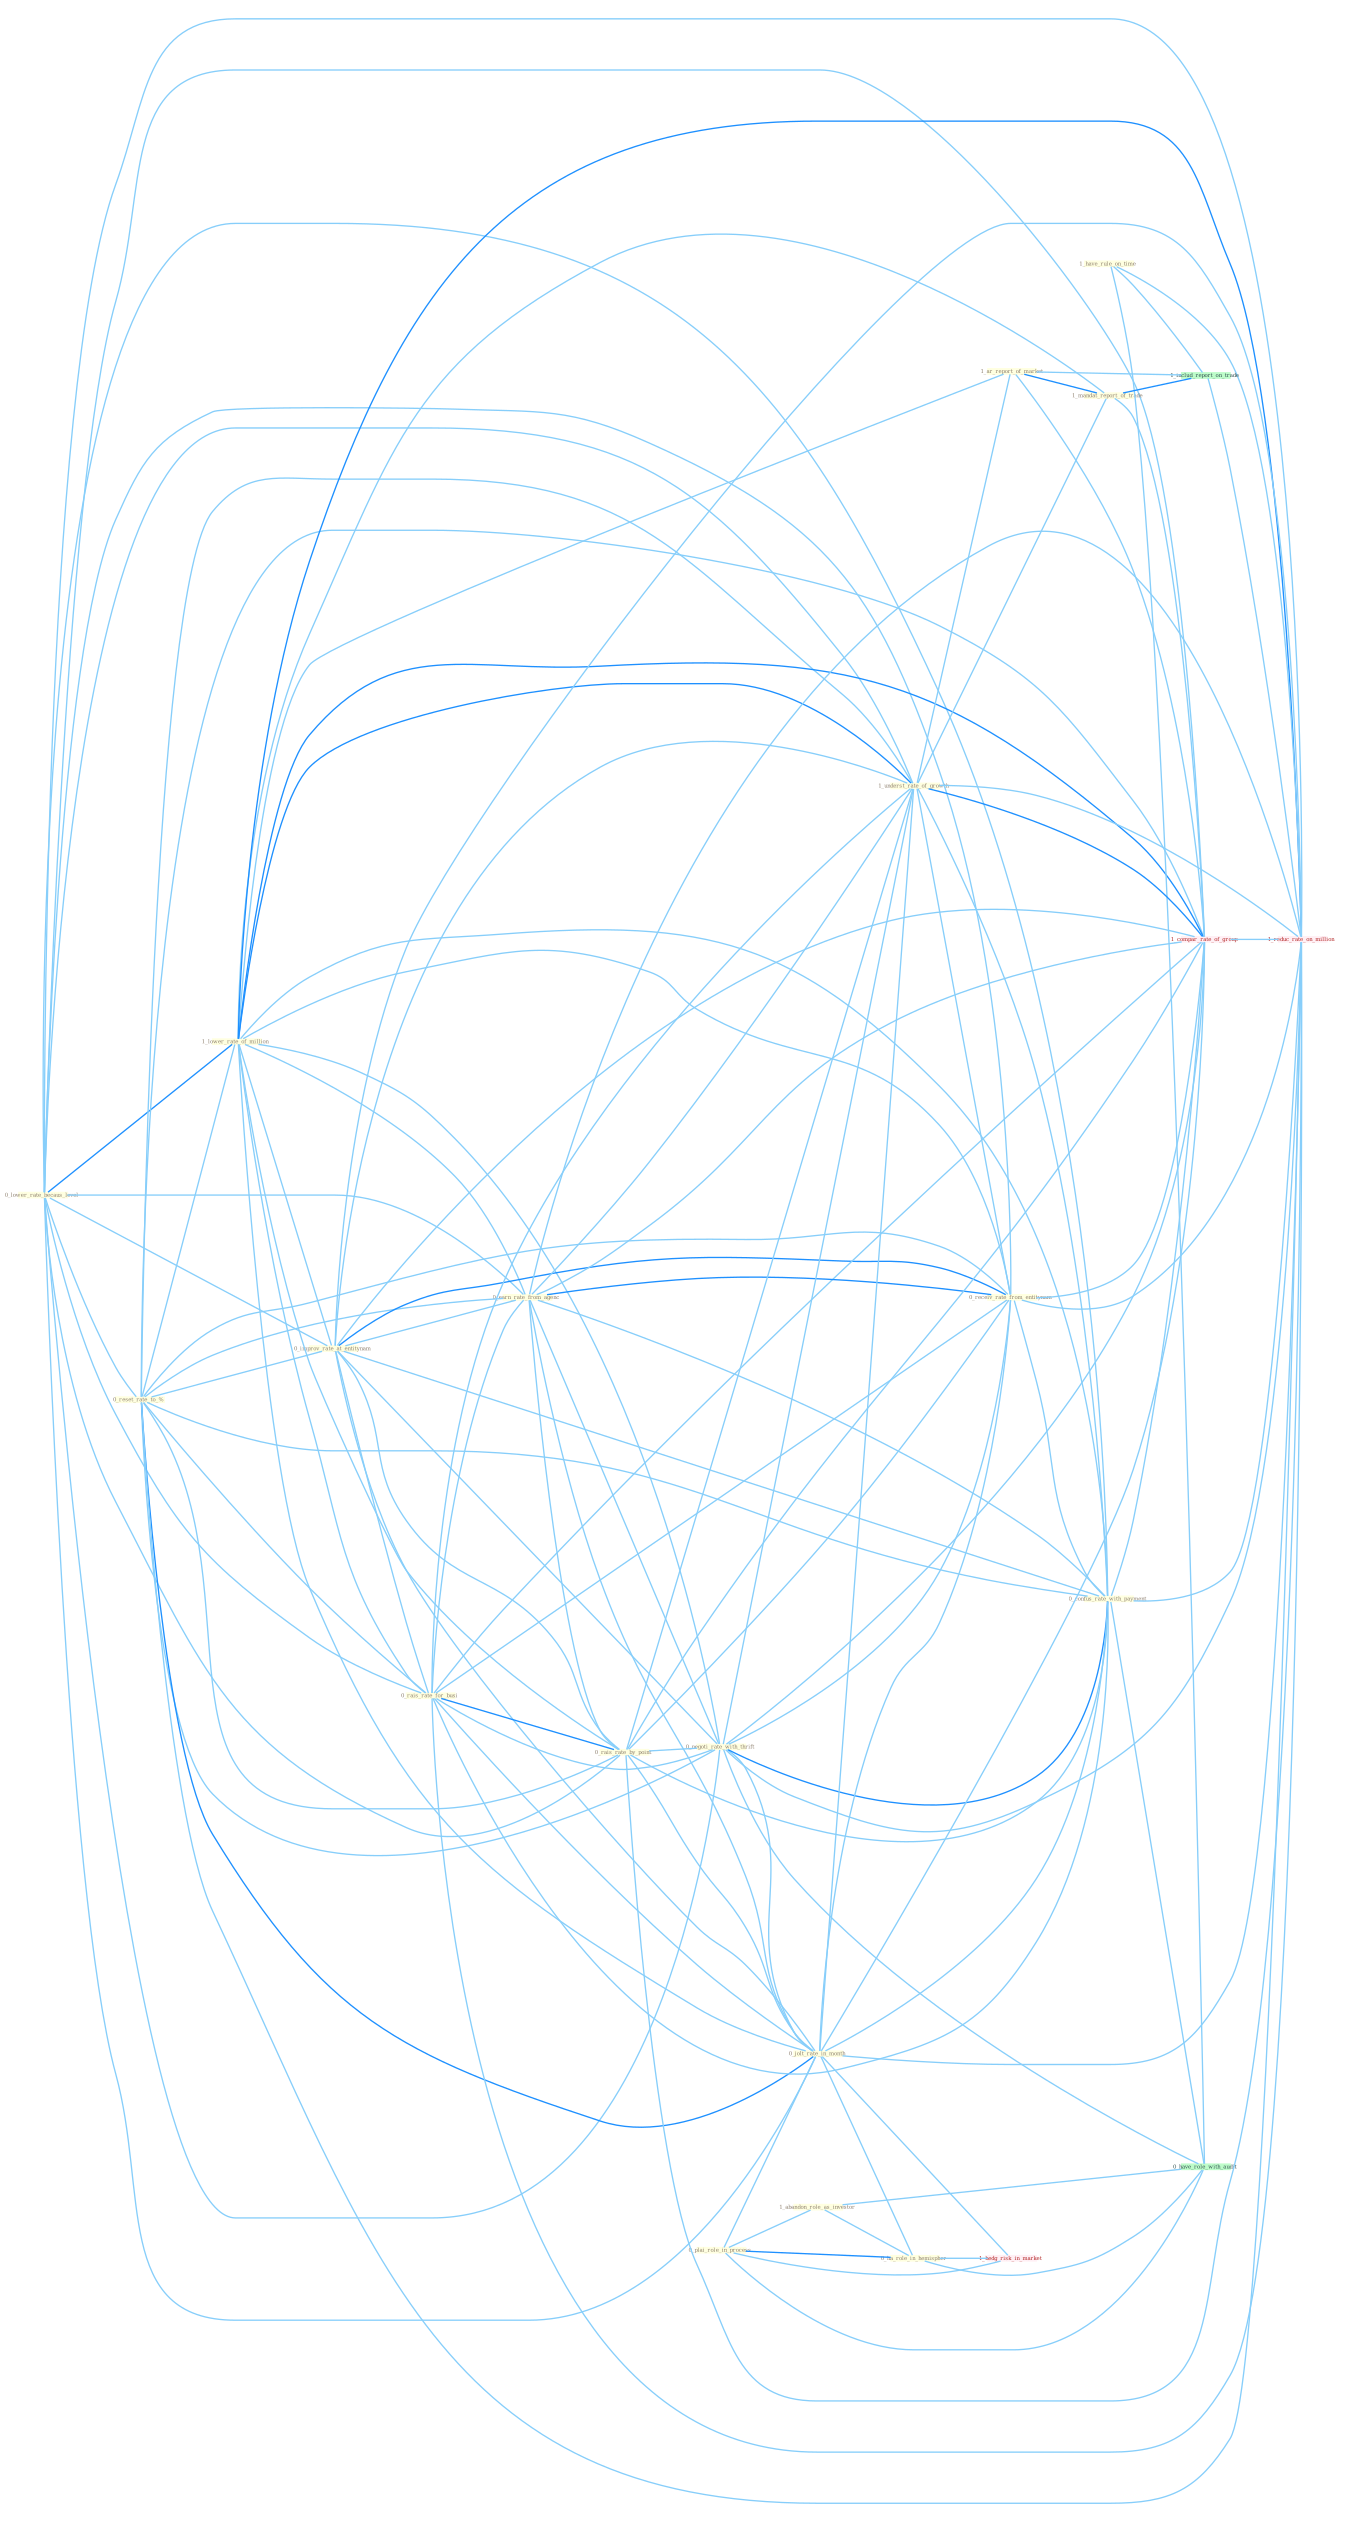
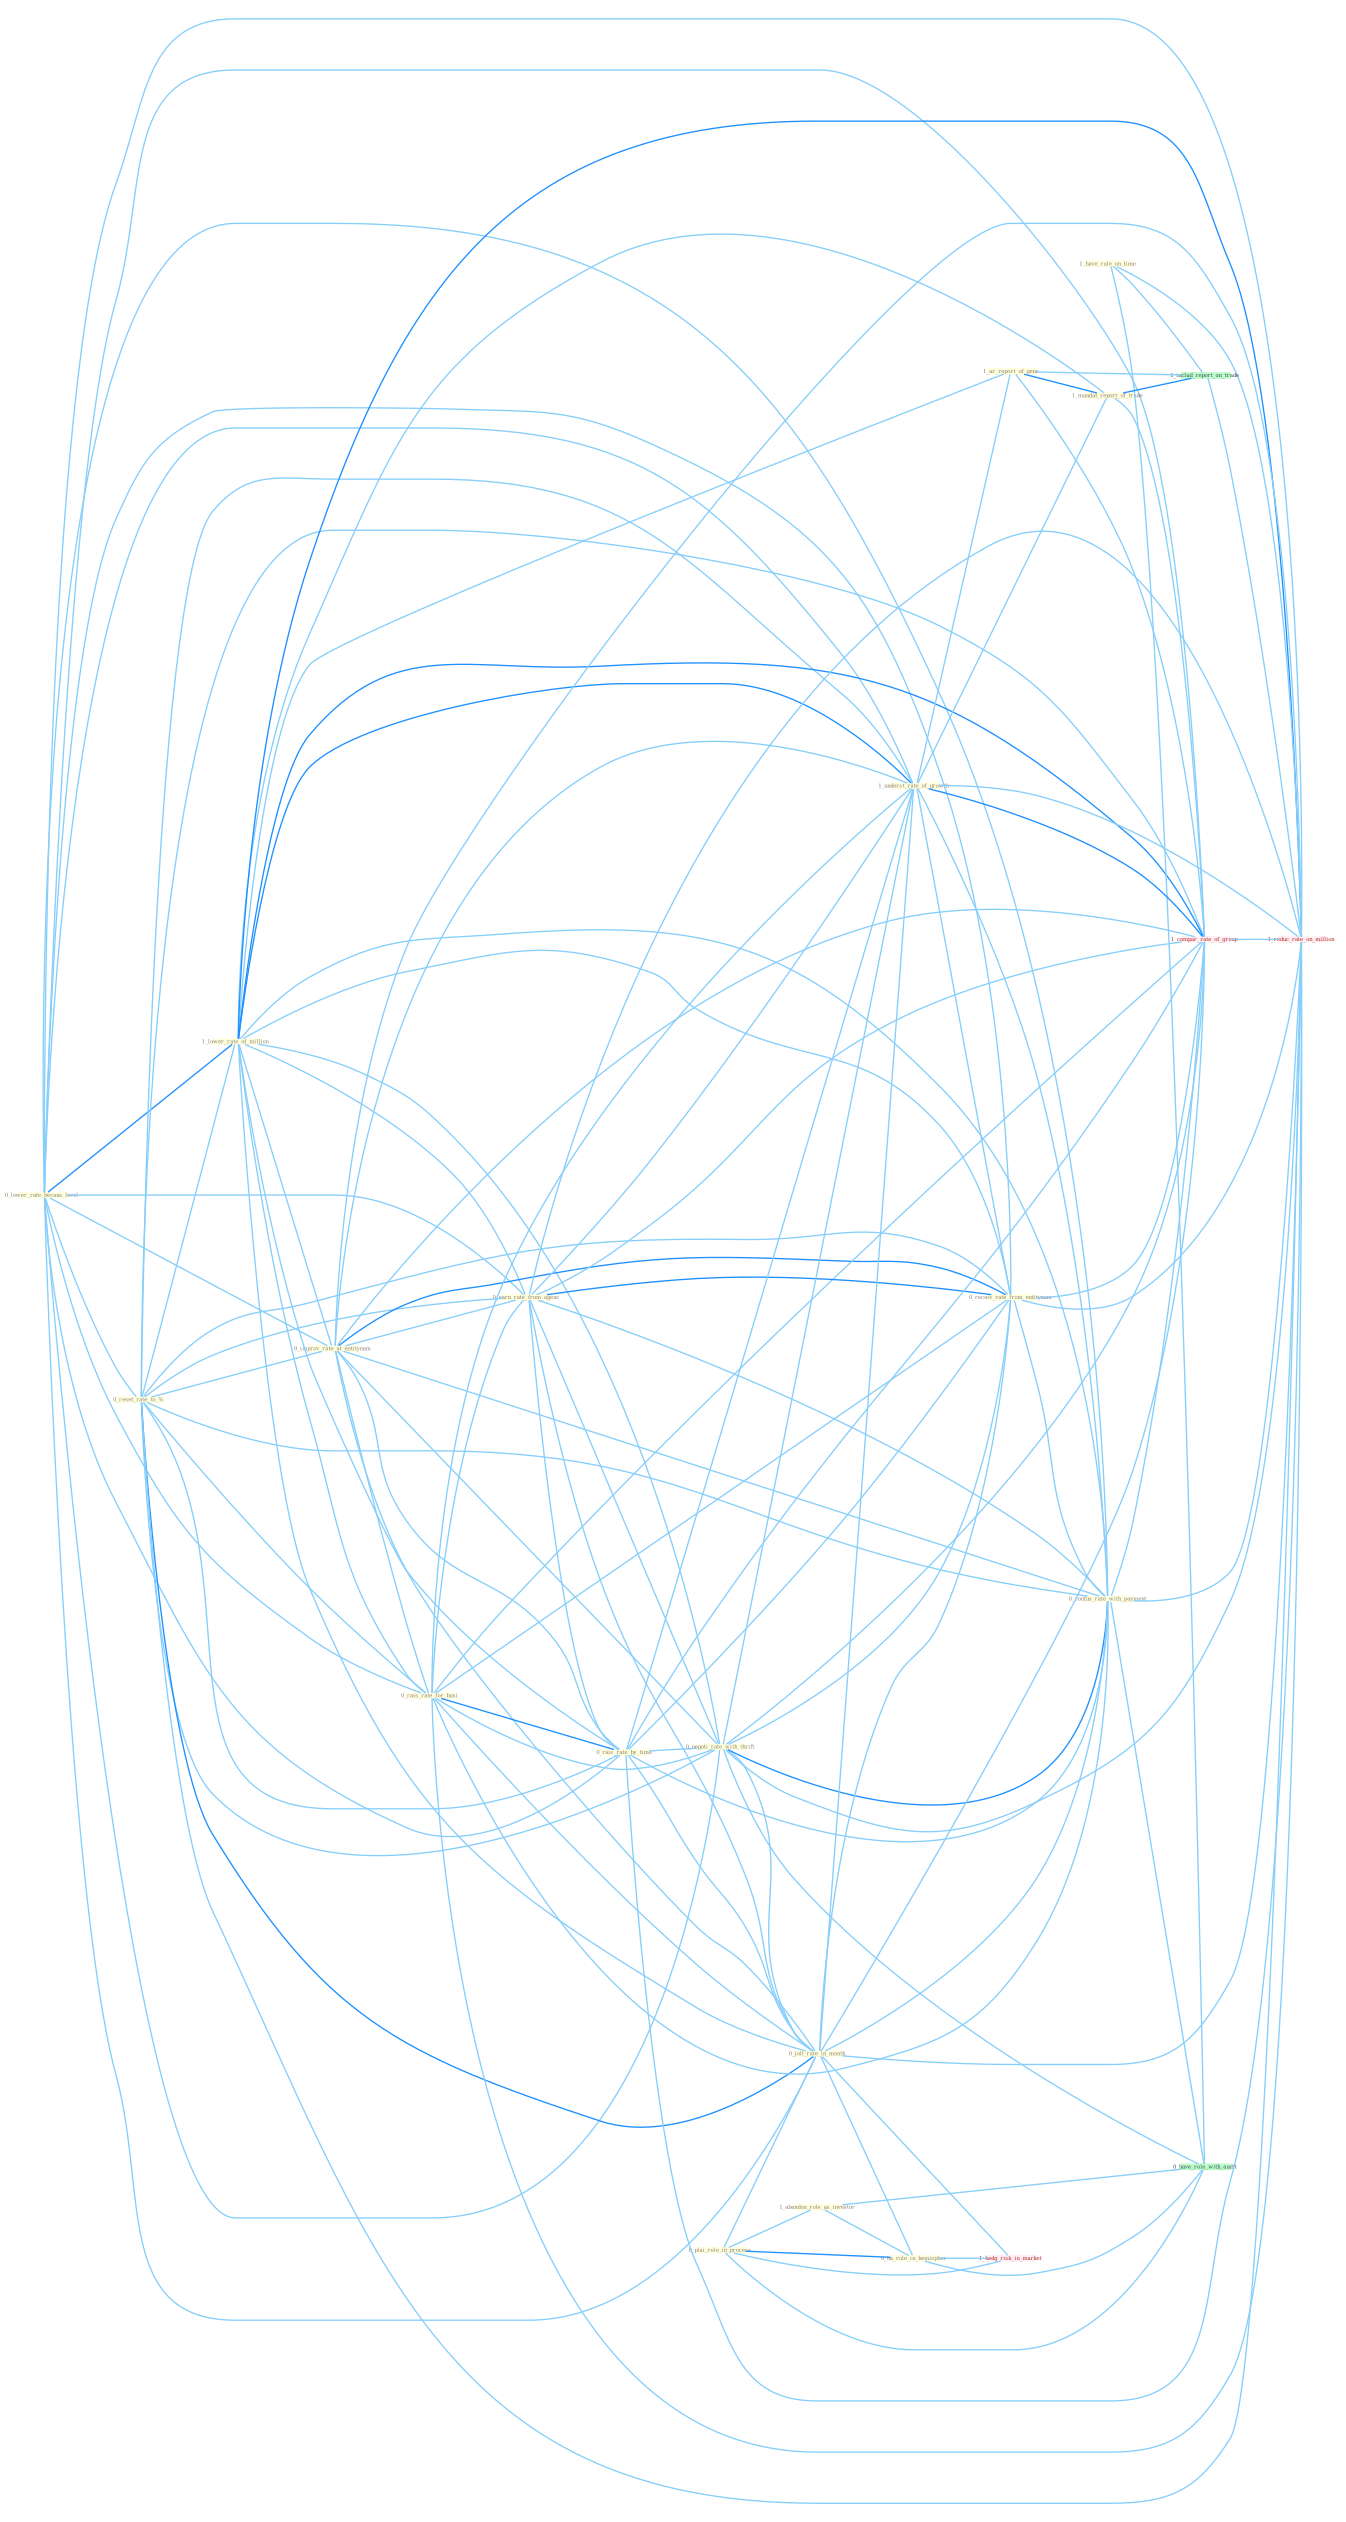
node "1_ar_report_of_market": label "1_ar_report_of_market" -> "1_ar_report_of_gene"
node "0_rais_rate_by_point": label "0_rais_rate_by_point" -> "0_rais_rate_by_time"
